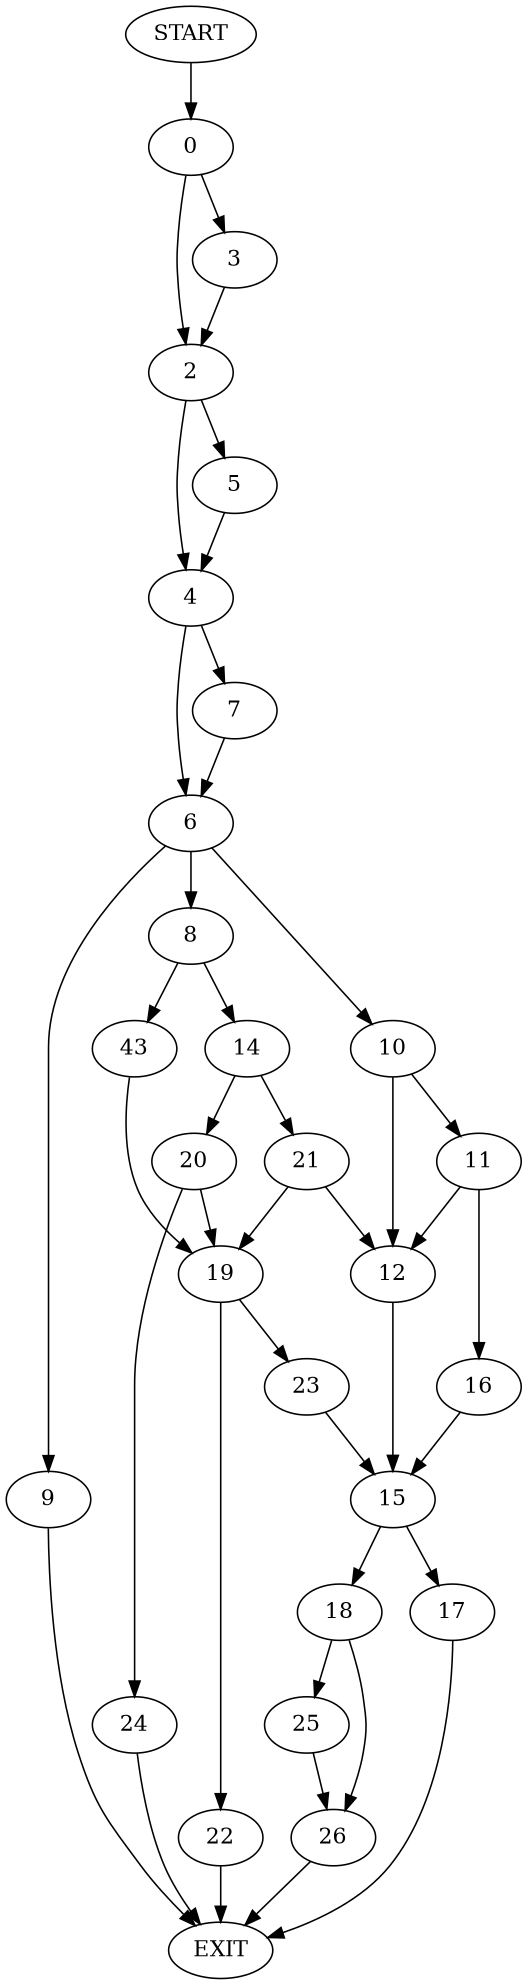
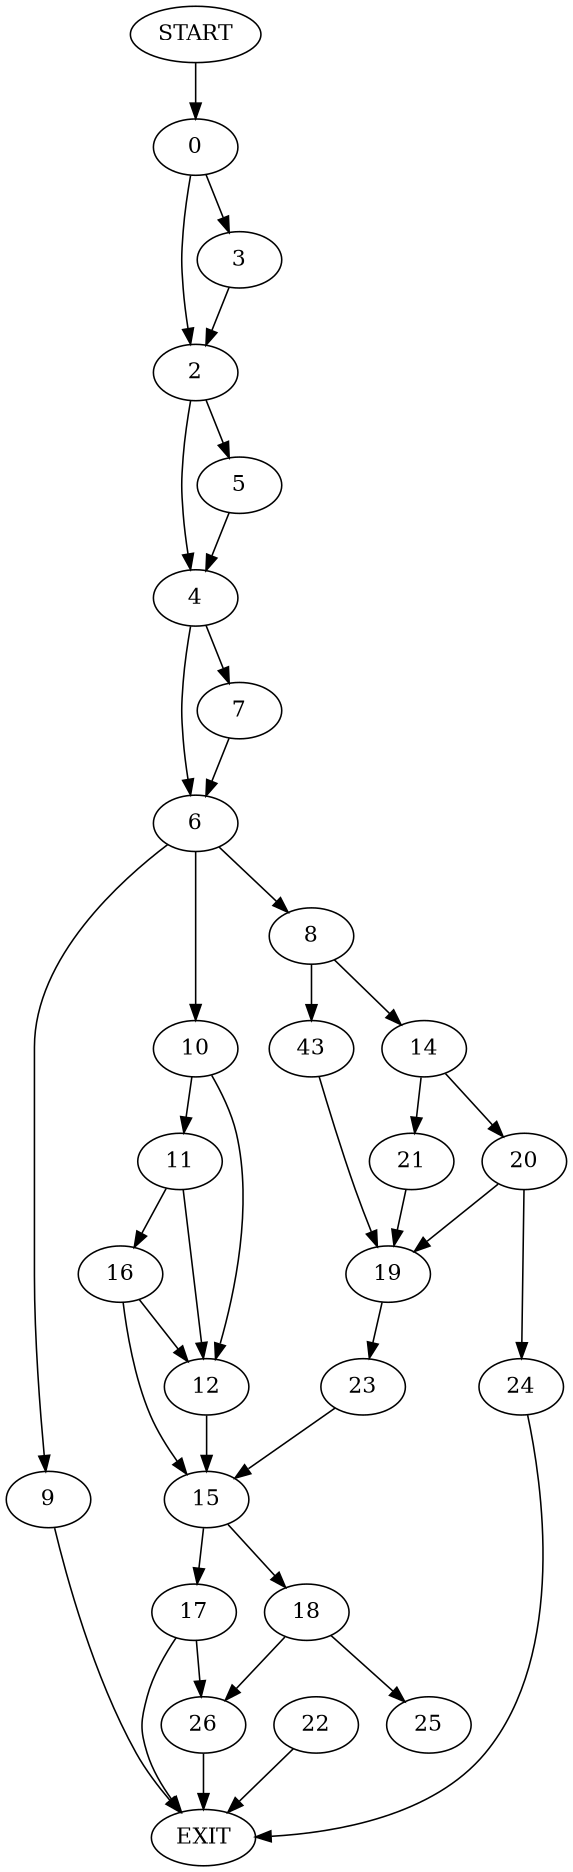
edge "21" -> "12": now "16" -> "12"
edge "19" -> "22": removed
edge "25" -> "26": now "17" -> "26"
